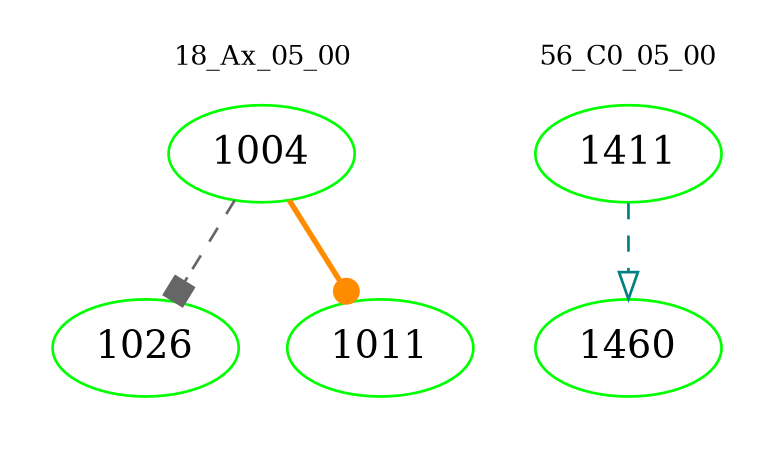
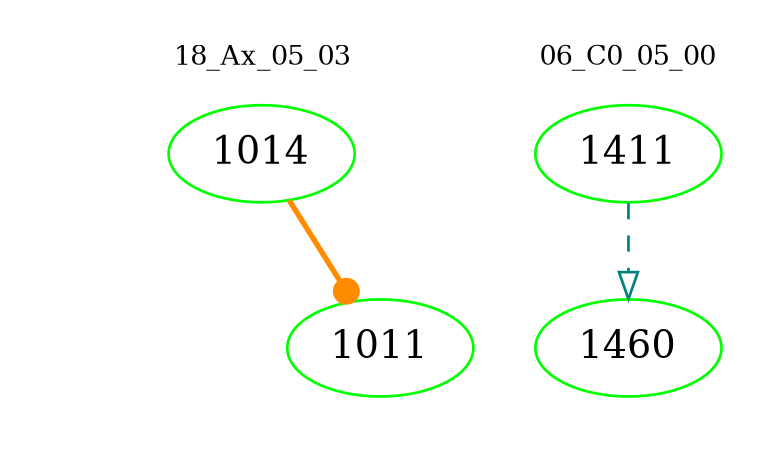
cluster "18_Ax_05_00": label "18_Ax_05_00" -> "18_Ax_05_03"
cluster "56_C0_05_00": label "56_C0_05_00" -> "06_C0_05_00"
node "1004": label "1004" -> "1014"
node "1026": removed
